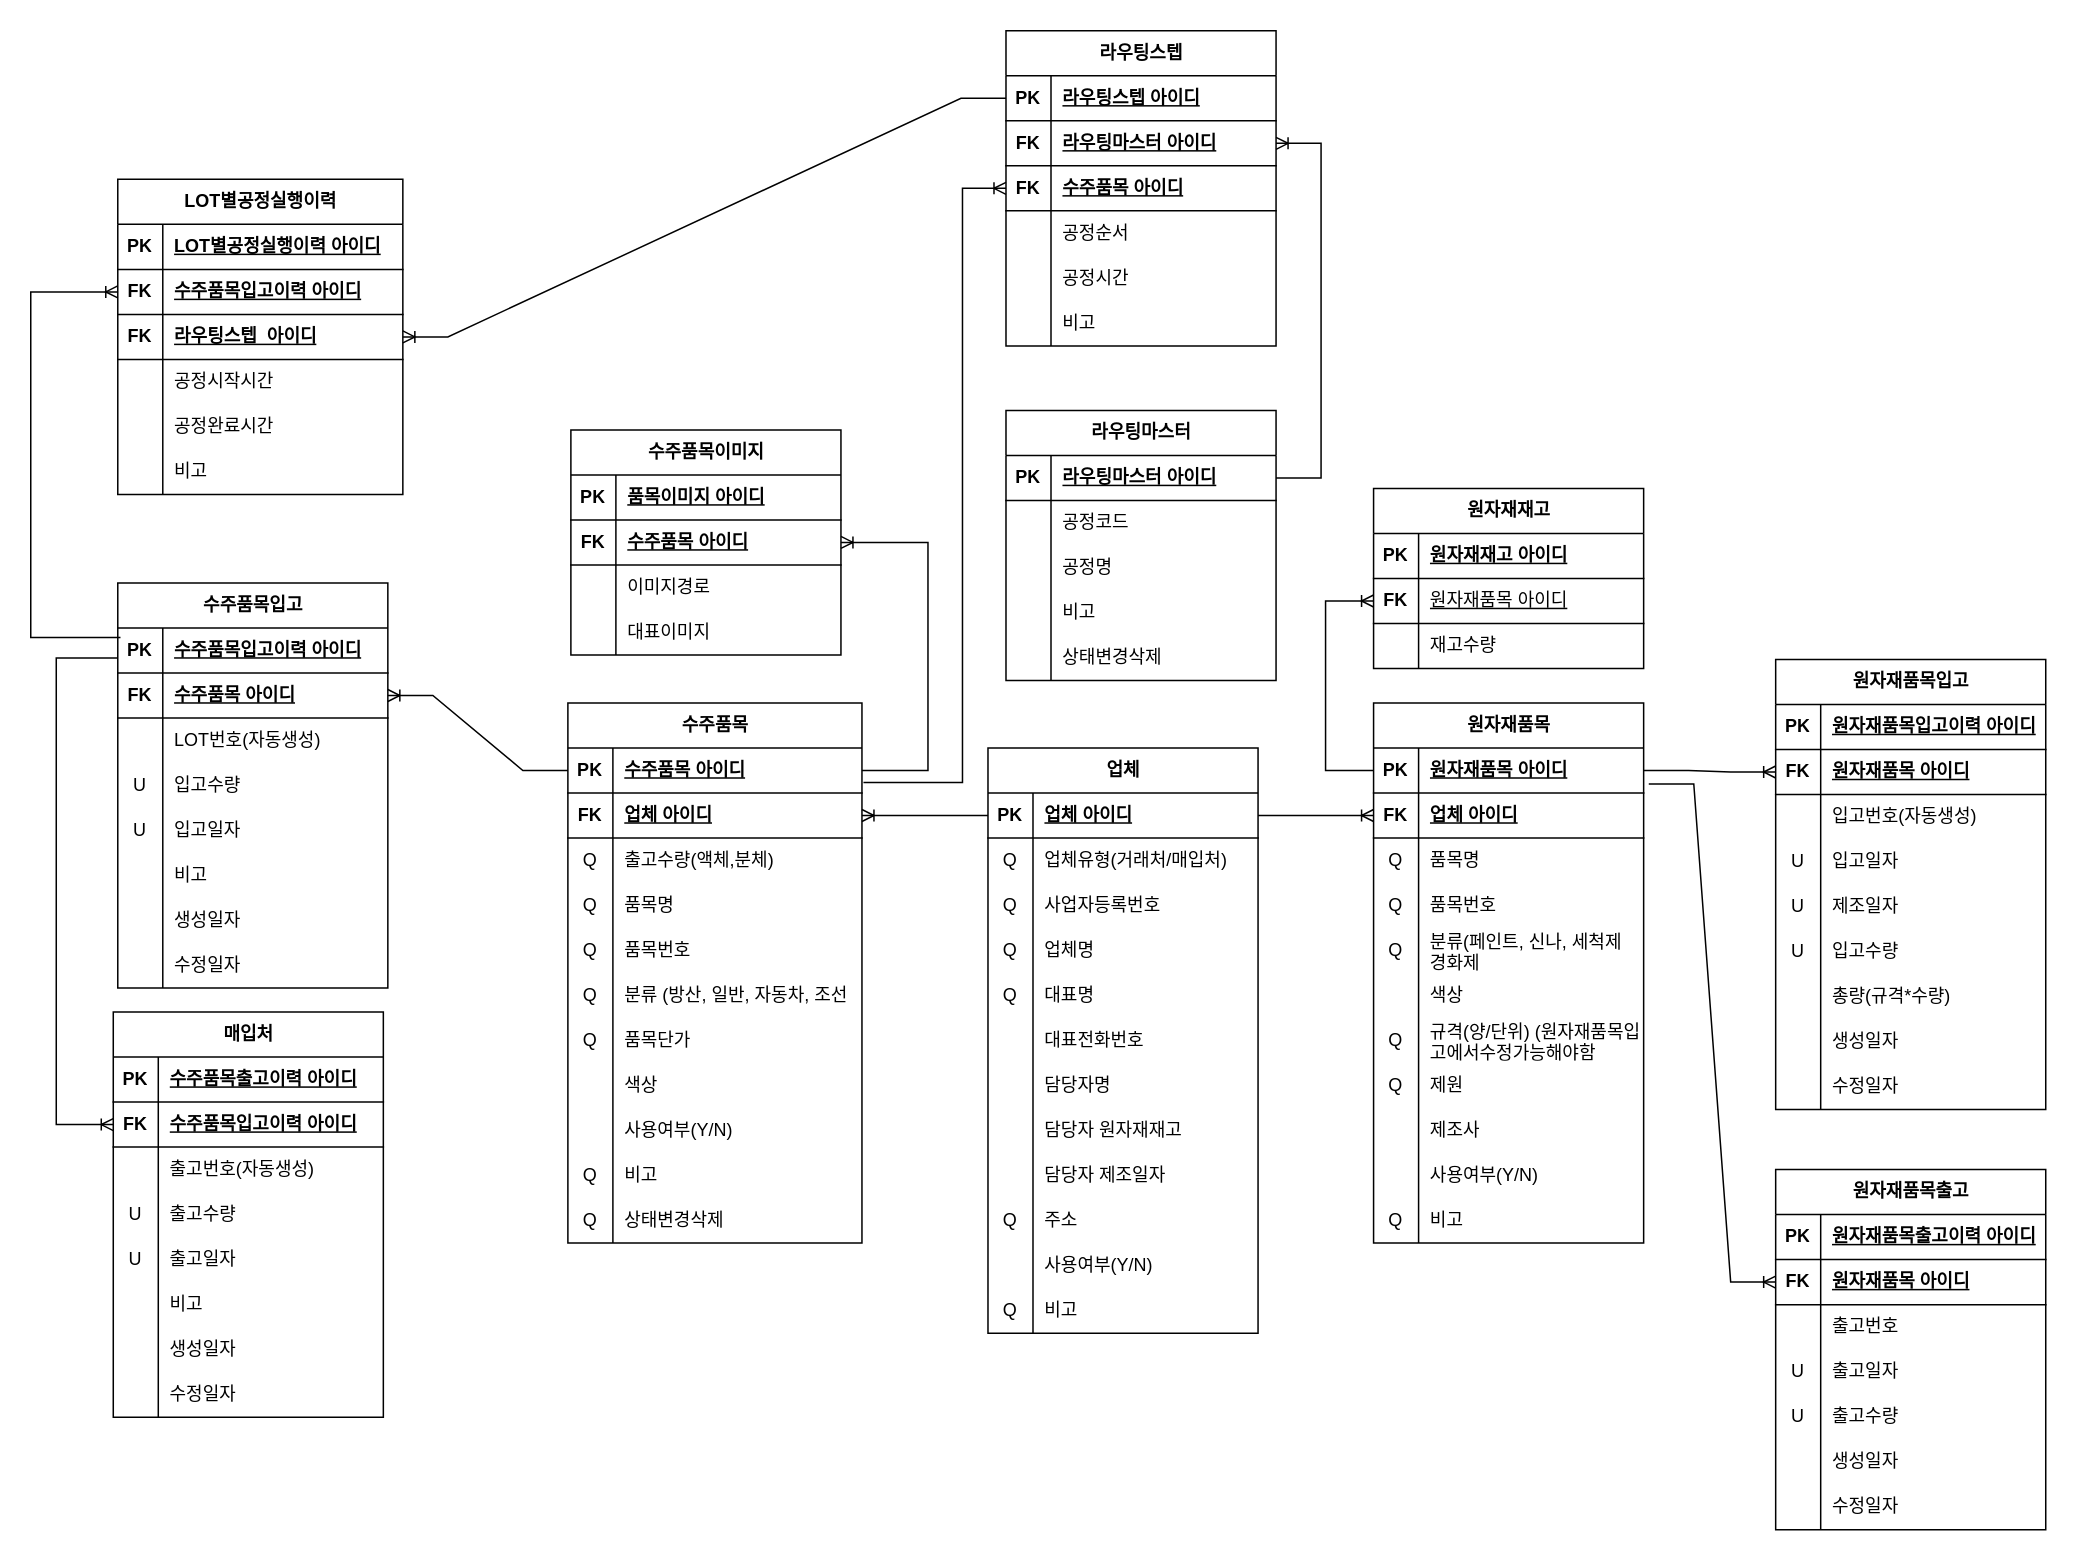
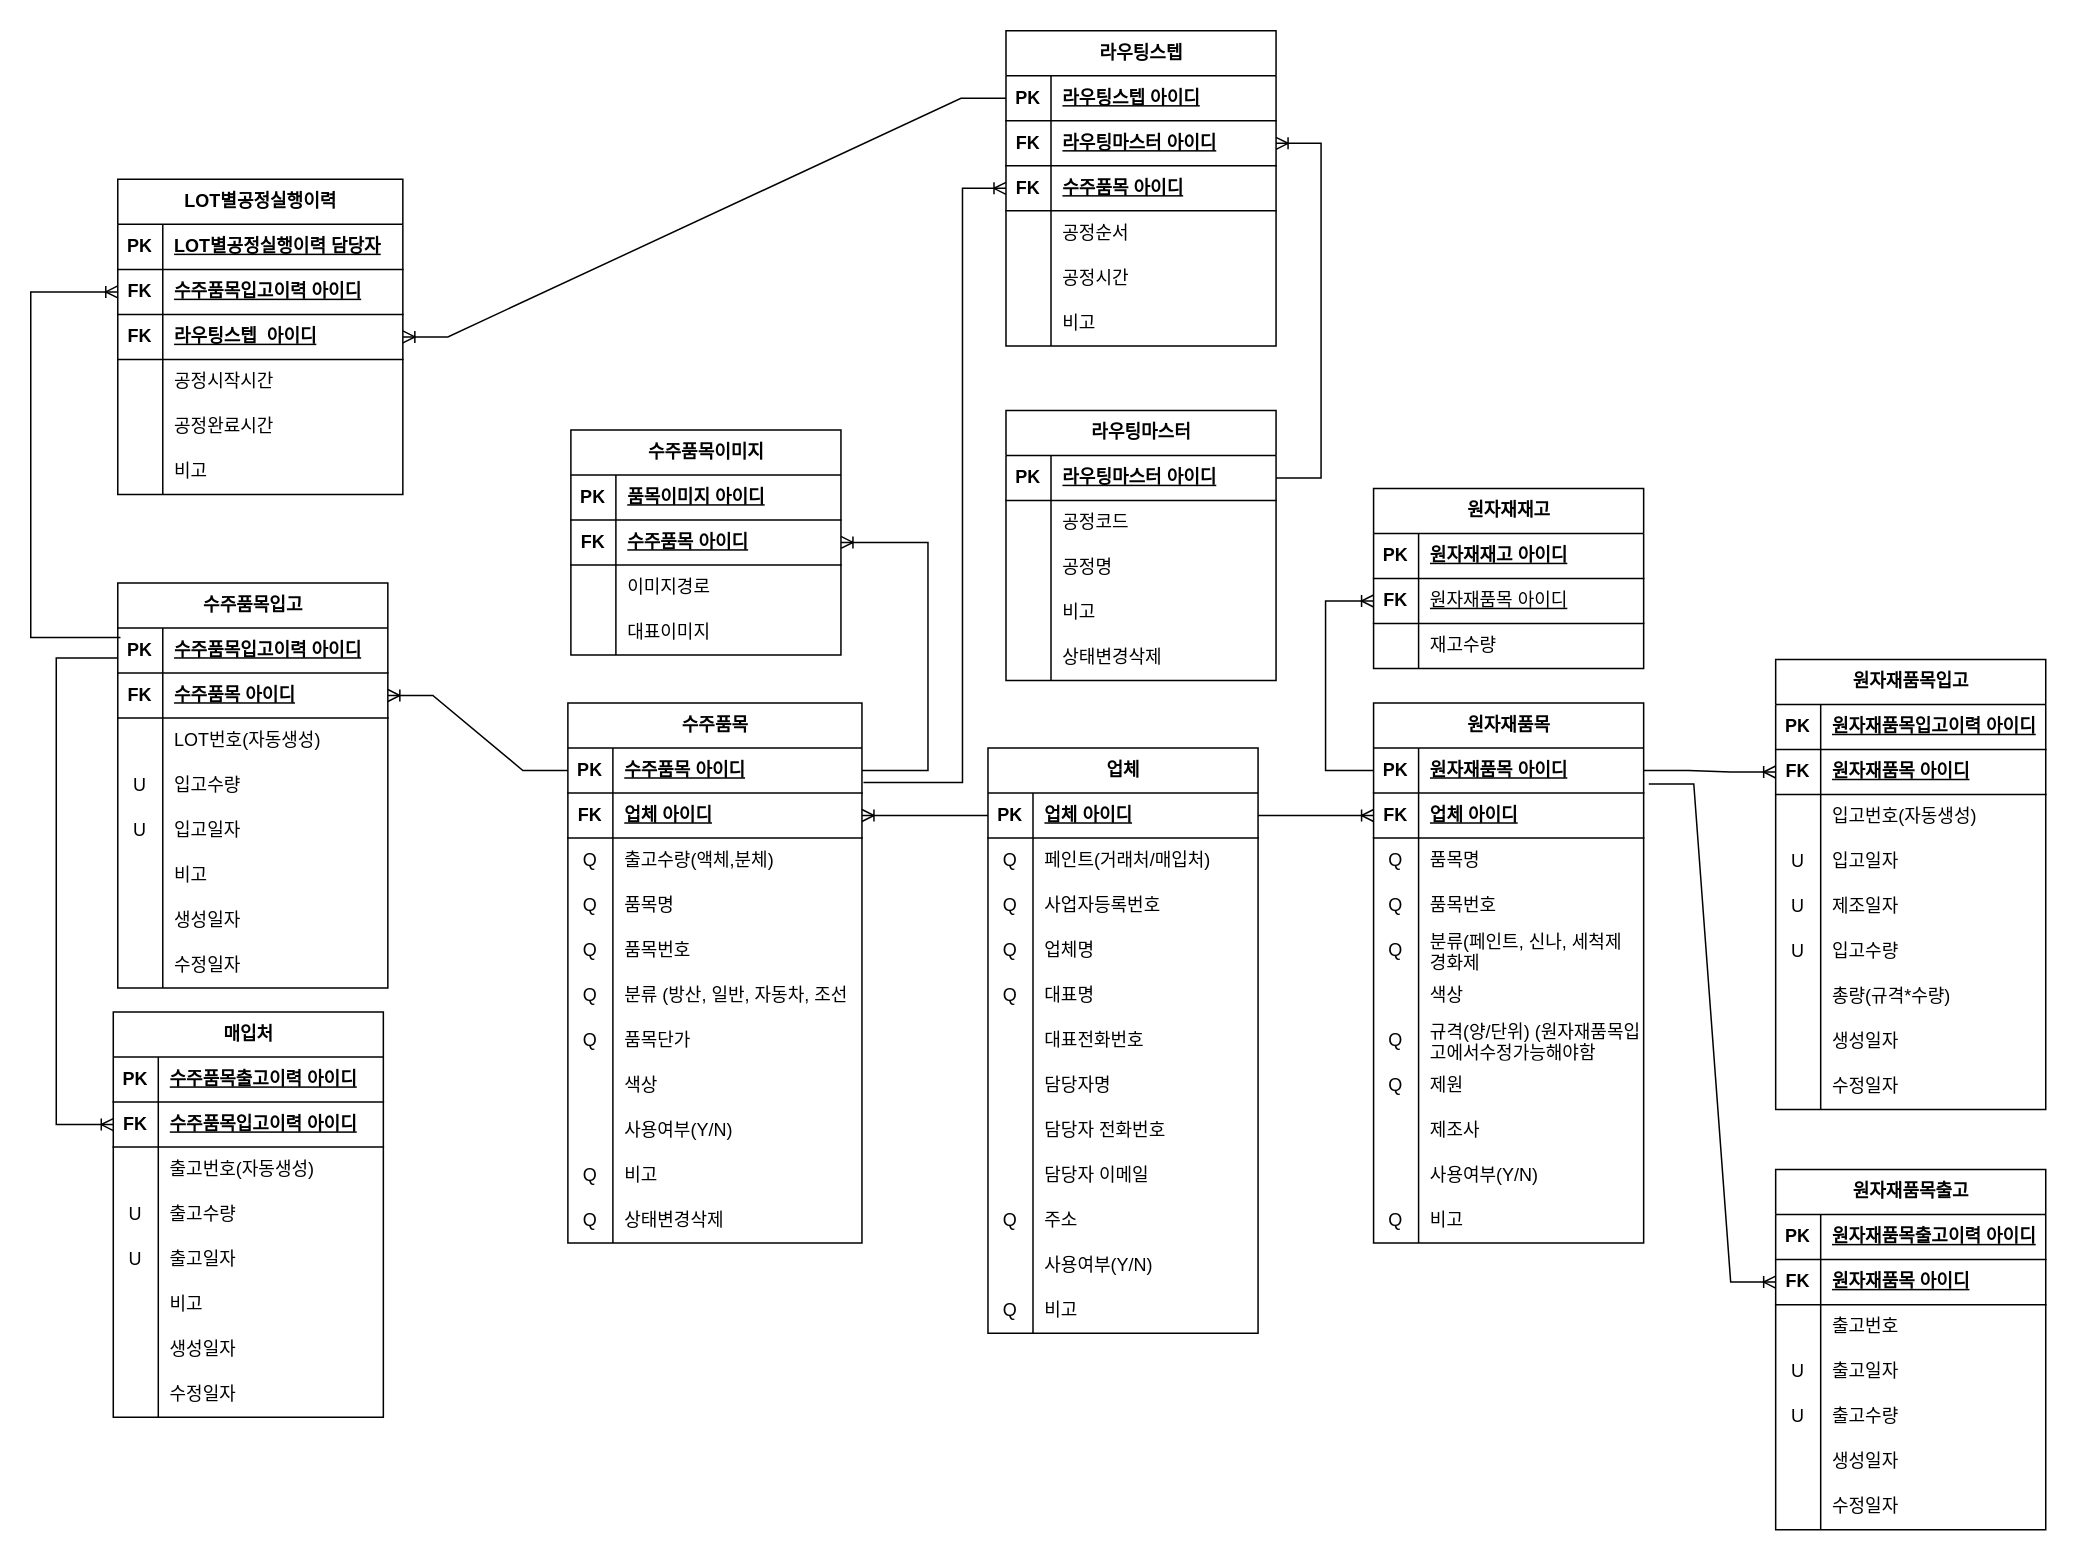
node "LOT별공정실행이력 아이디": label "LOT별공정실행이력 아이디" -> "LOT별공정실행이력 담당자"
node "업체유형(거래처/매입처)": label "업체유형(거래처/매입처)" -> "페인트(거래처/매입처)"
node "담당자 원자재재고": label "담당자 원자재재고" -> "담당자 전화번호"
node "담당자 제조일자": label "담당자 제조일자" -> "담당자 이메일"
